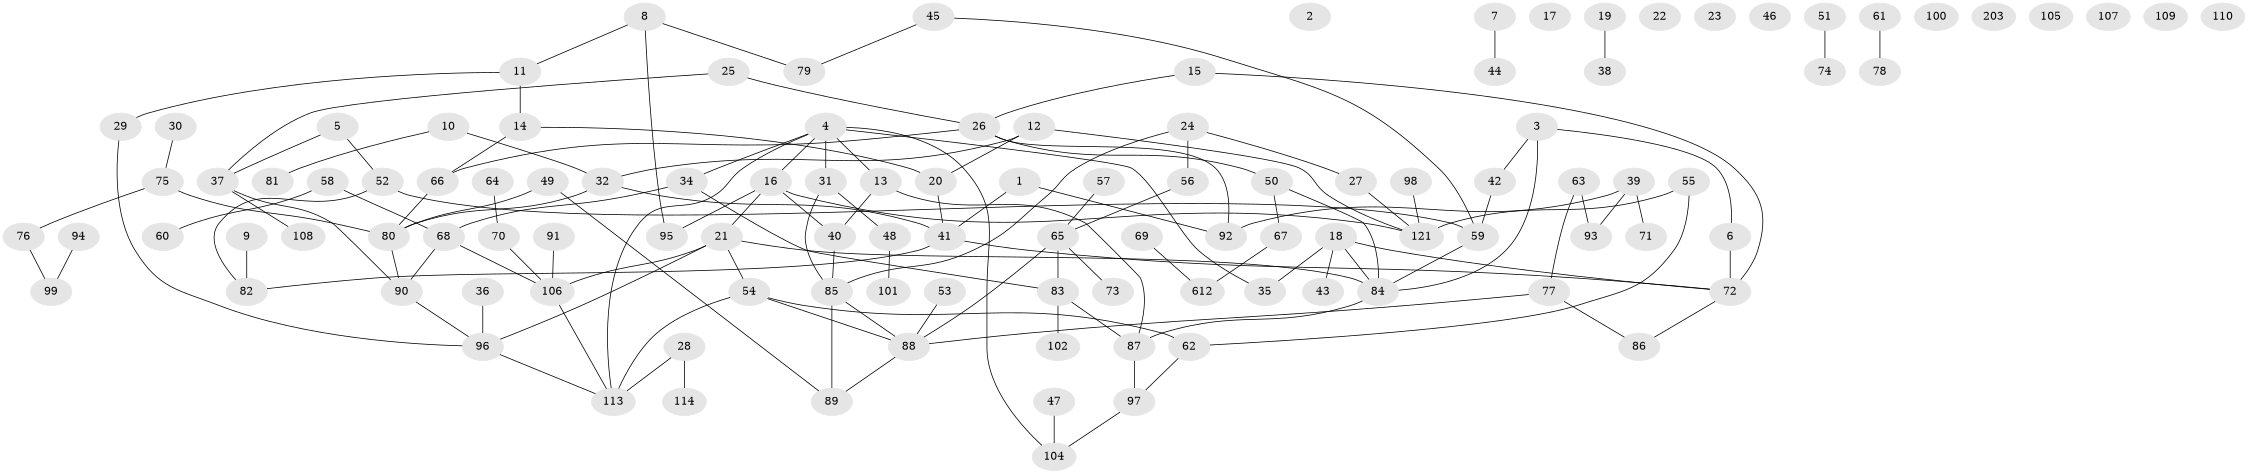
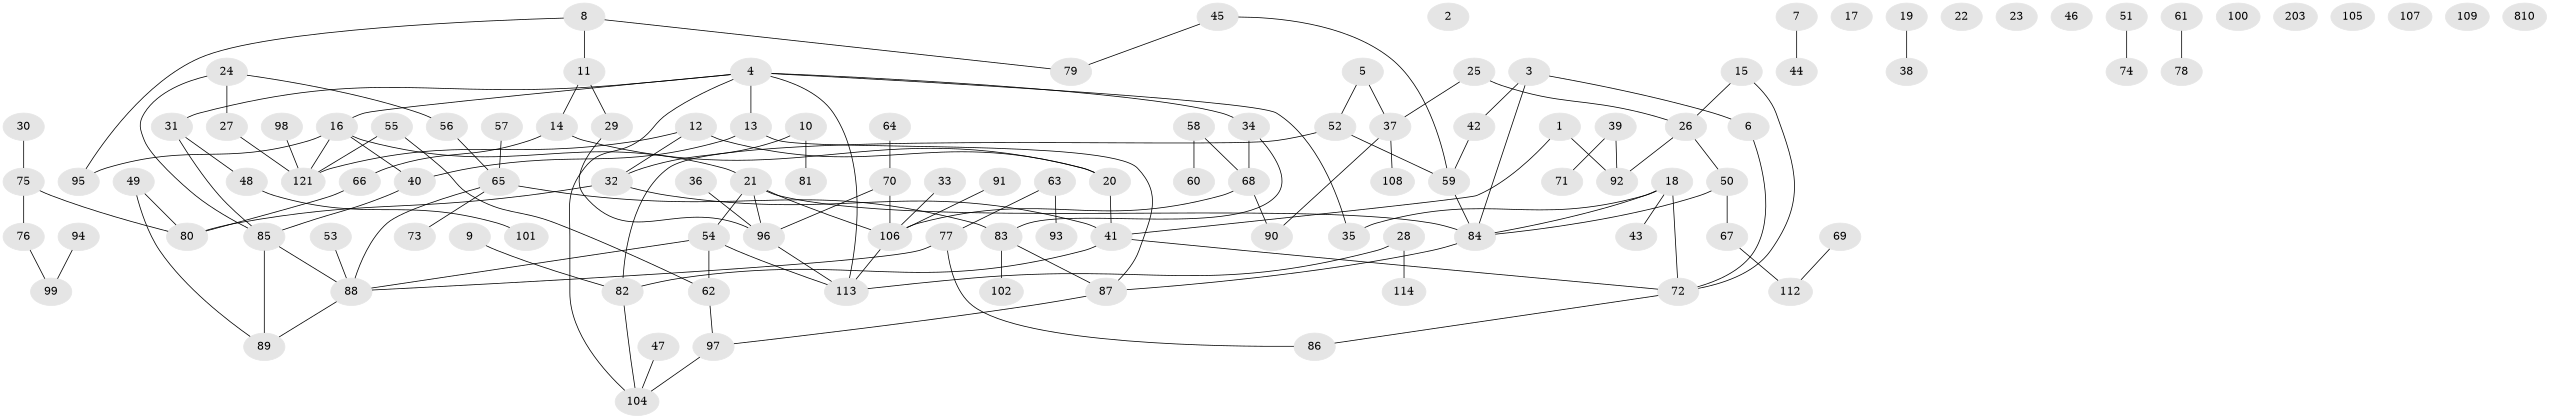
node "110": label "110" -> "810"
edge "26" -- "66": removed
node "33": added
edge "39" -- "93": removed
edge "80" -- "90": removed
node "612": label "612" -> "112"
edge "90" -- "96": now "70" -- "96"
edge "82" -- "104": added
